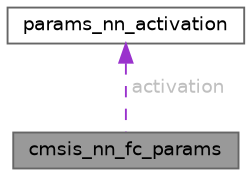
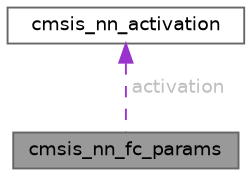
node "params_nn_activation": label "params_nn_activation" -> "cmsis_nn_activation"
